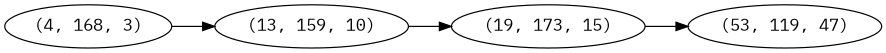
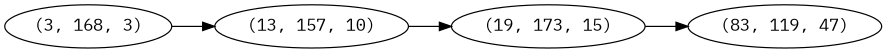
node "(4, 168, 3)": label "(4, 168, 3)" -> "(3, 168, 3)"
node "(13, 159, 10)": label "(13, 159, 10)" -> "(13, 157, 10)"
node "(53, 119, 47)": label "(53, 119, 47)" -> "(83, 119, 47)"
